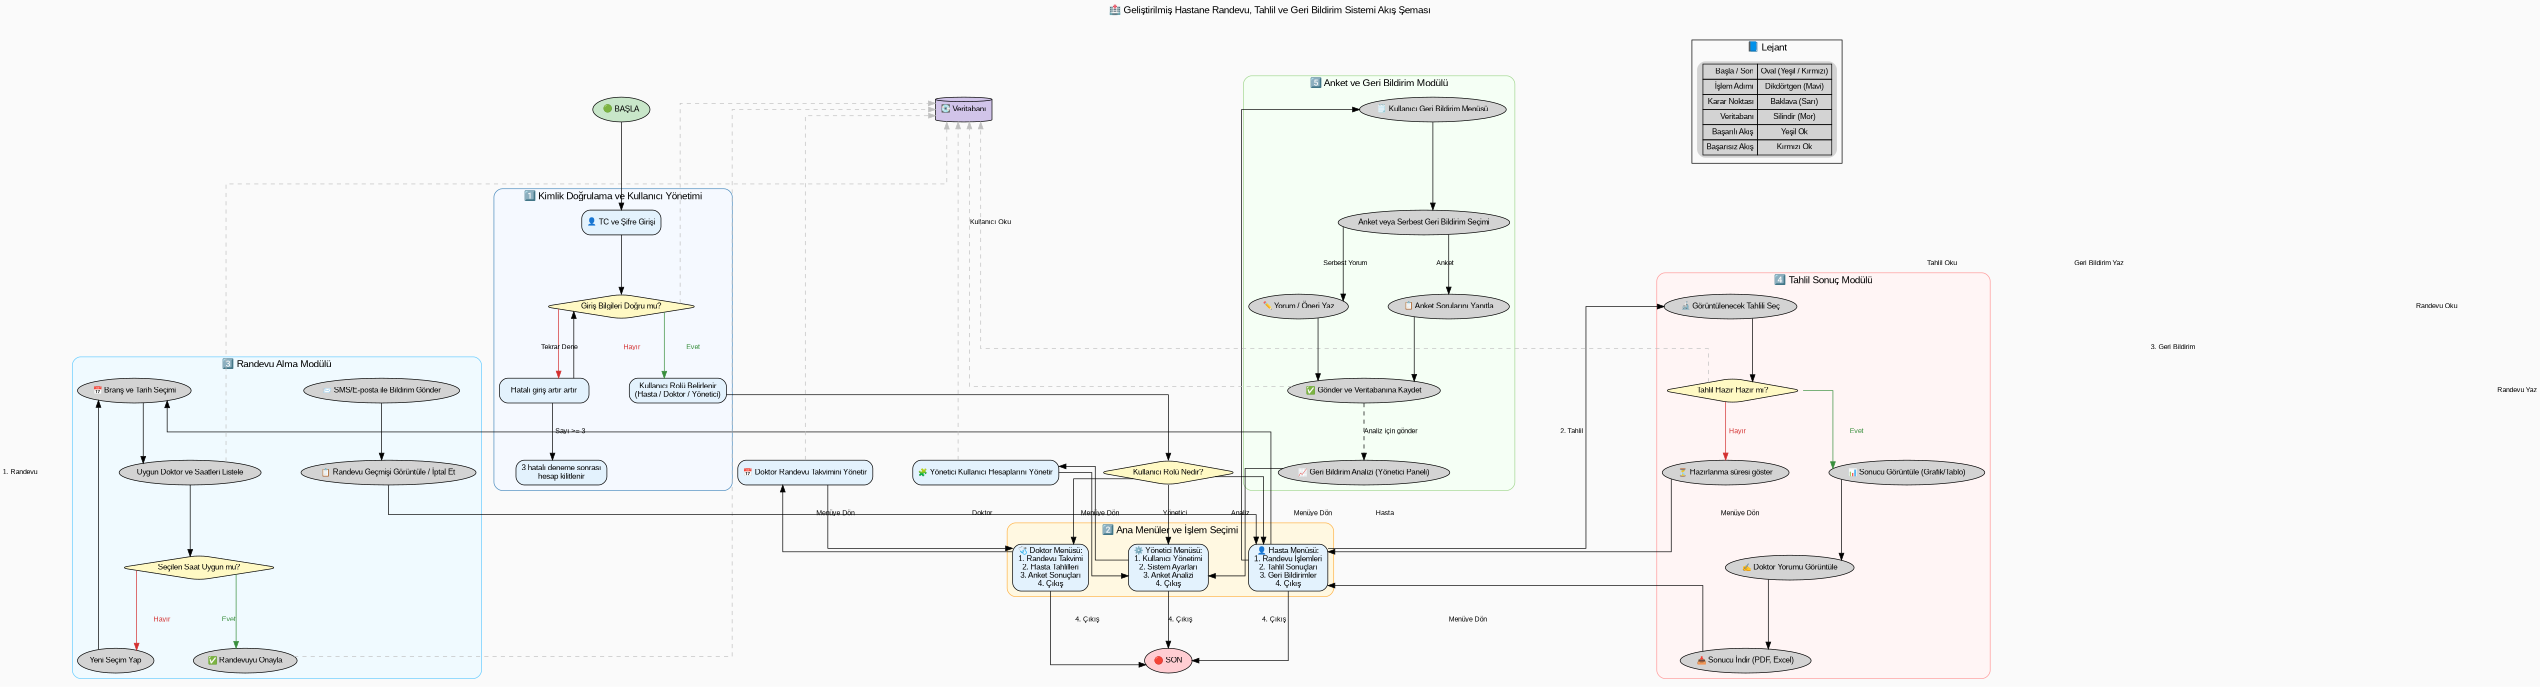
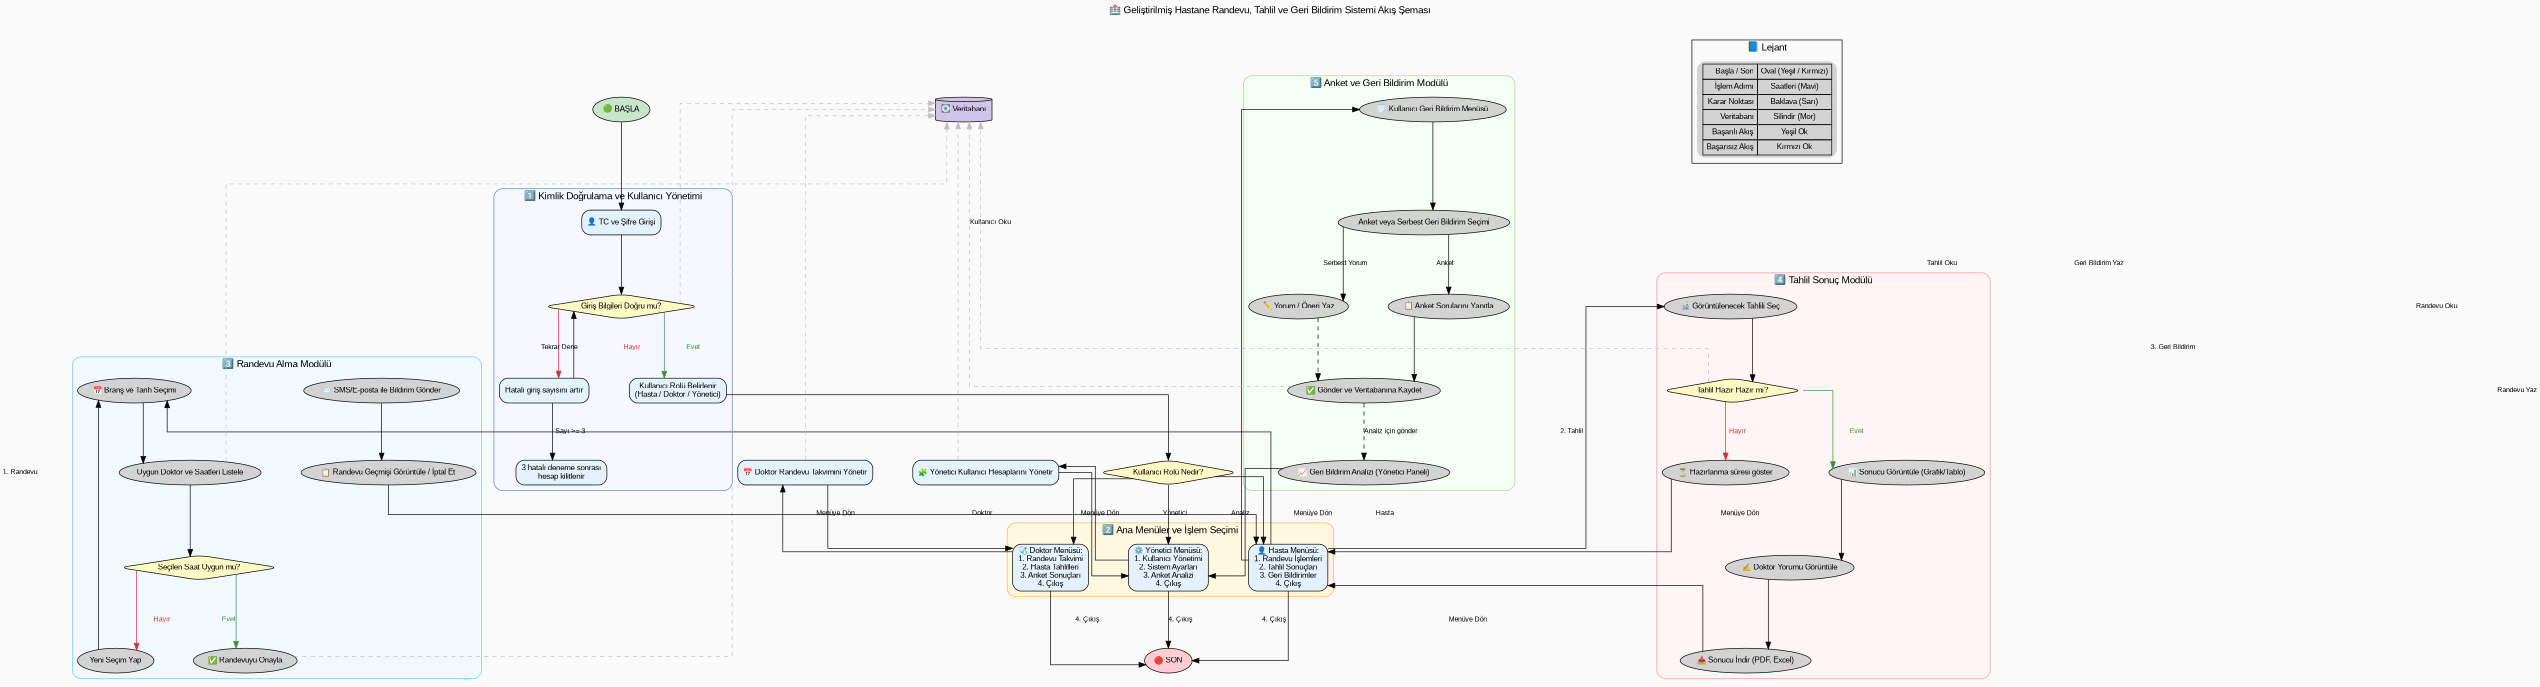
node "Başla / Son": text "Dikdörtgen (Mavi)" -> "Saatleri (Mavi)"
edge "✏️ Yorum / Öneri Yaz" -> "✅ Gönder ve Veritabanına Kaydet": style solid -> dashed
node "Hatalı giriş artır artır": label "Hatalı giriş artır artır" -> "Hatalı giriş sayısını artır"
